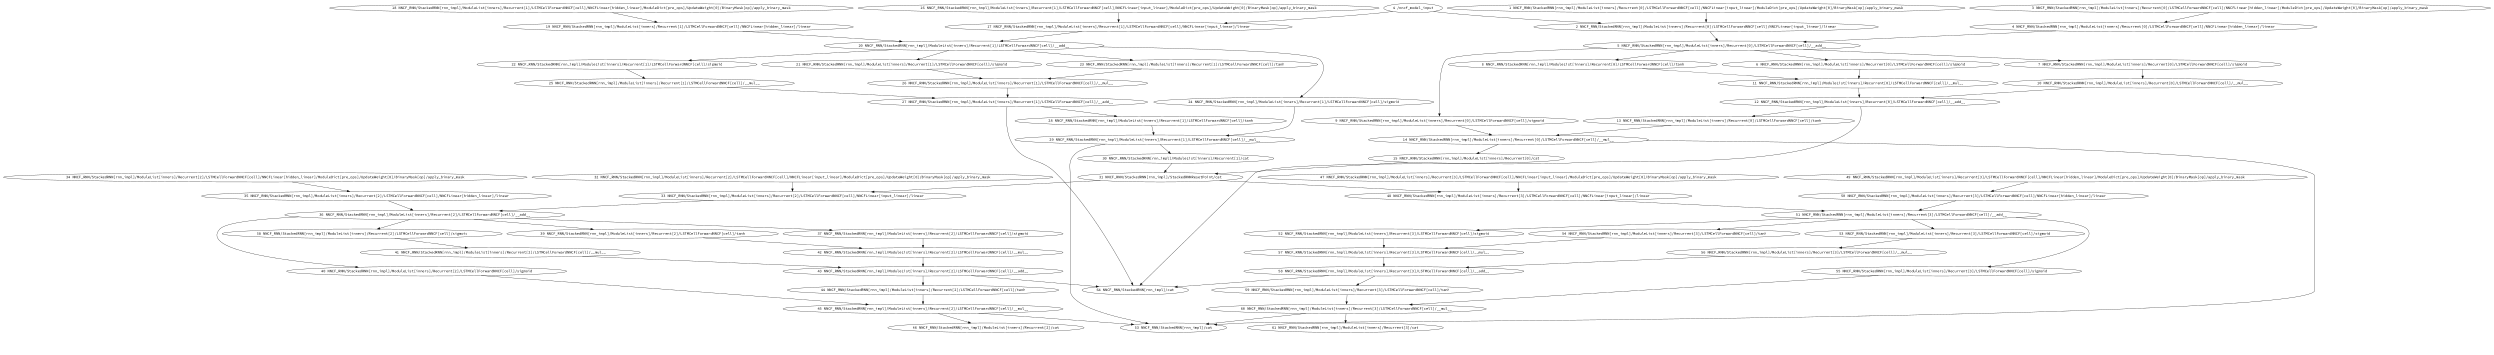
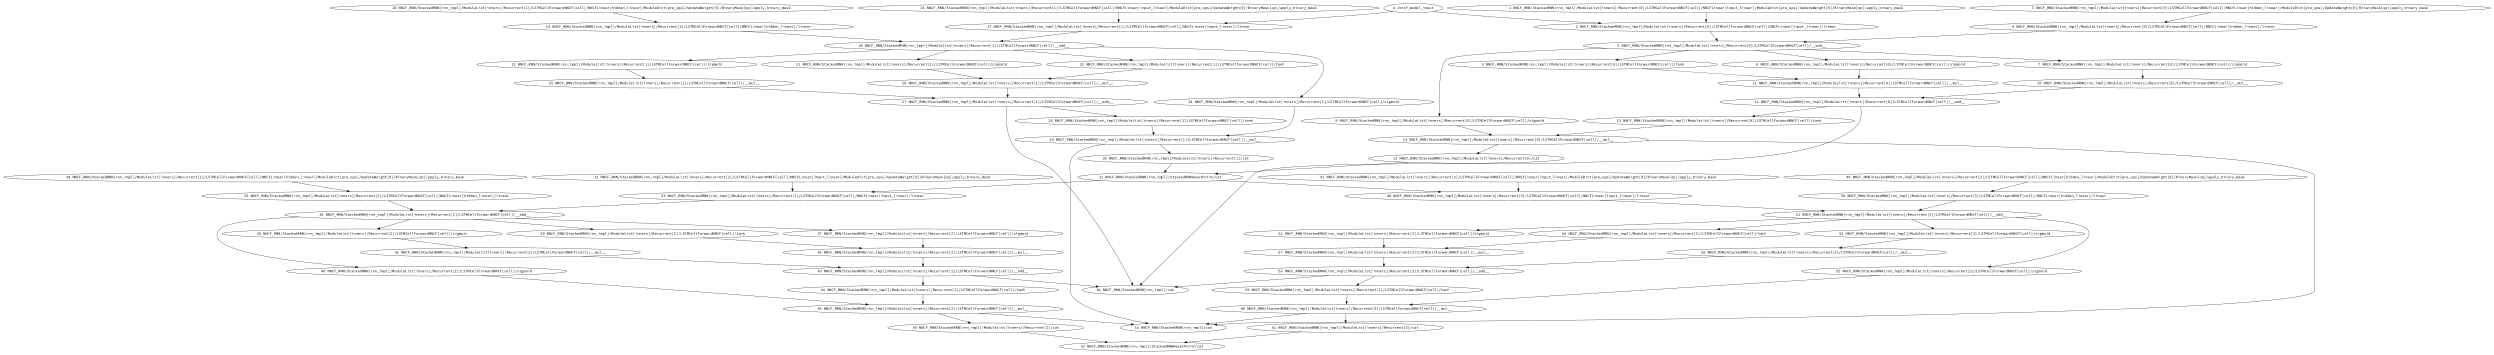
node "62 NNCF_RNN/StackedRNN[rnn_impl]/StackedRNNResetPoint/cat": added
